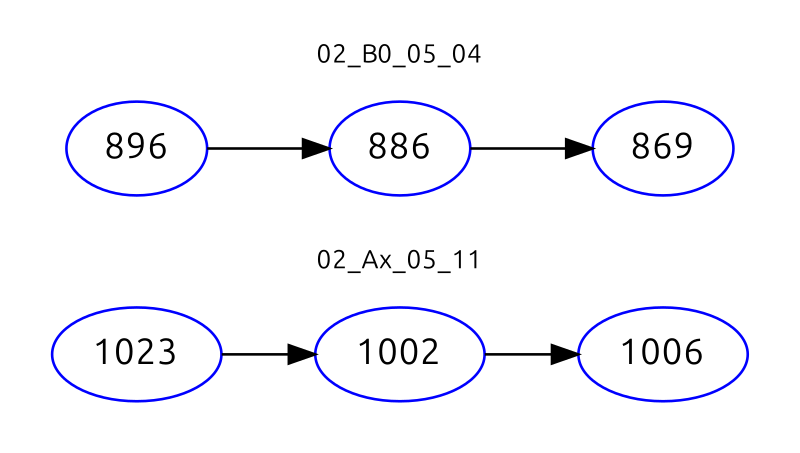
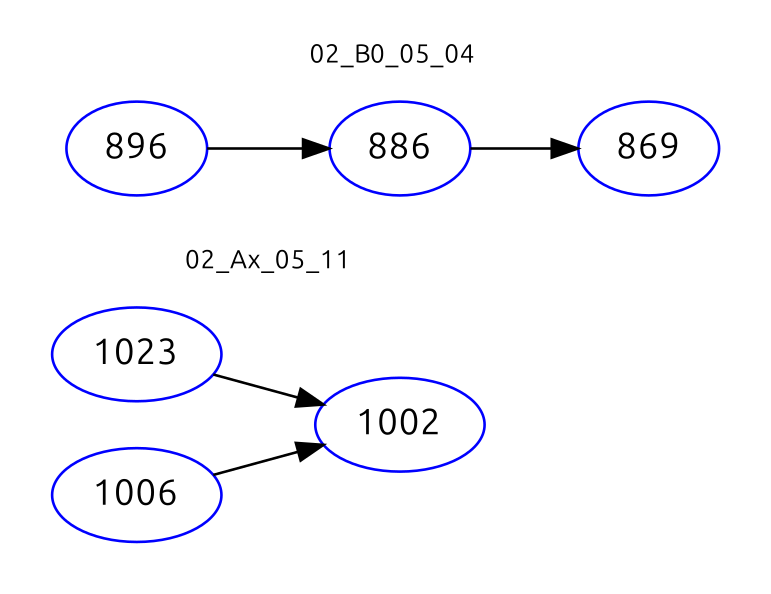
edge "1002" -> "1006": reversed
